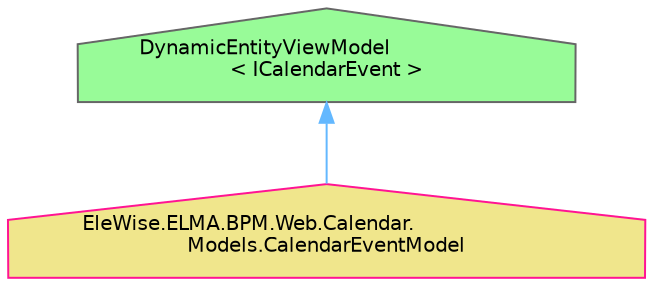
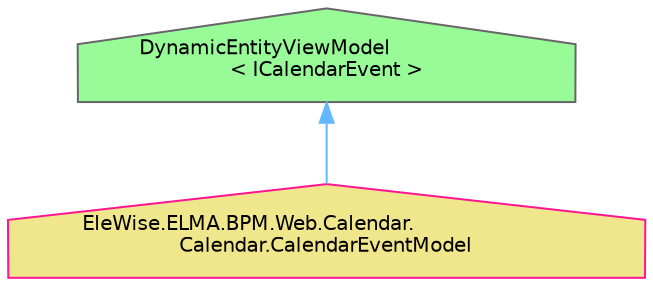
node "EleWise.ELMA.BPM.Web.Calendar. Models.CalendarEventModel": label "EleWise.ELMA.BPM.Web.Calendar. Models.CalendarEventModel" -> "EleWise.ELMA.BPM.Web.Calendar. Calendar.CalendarEventModel"
